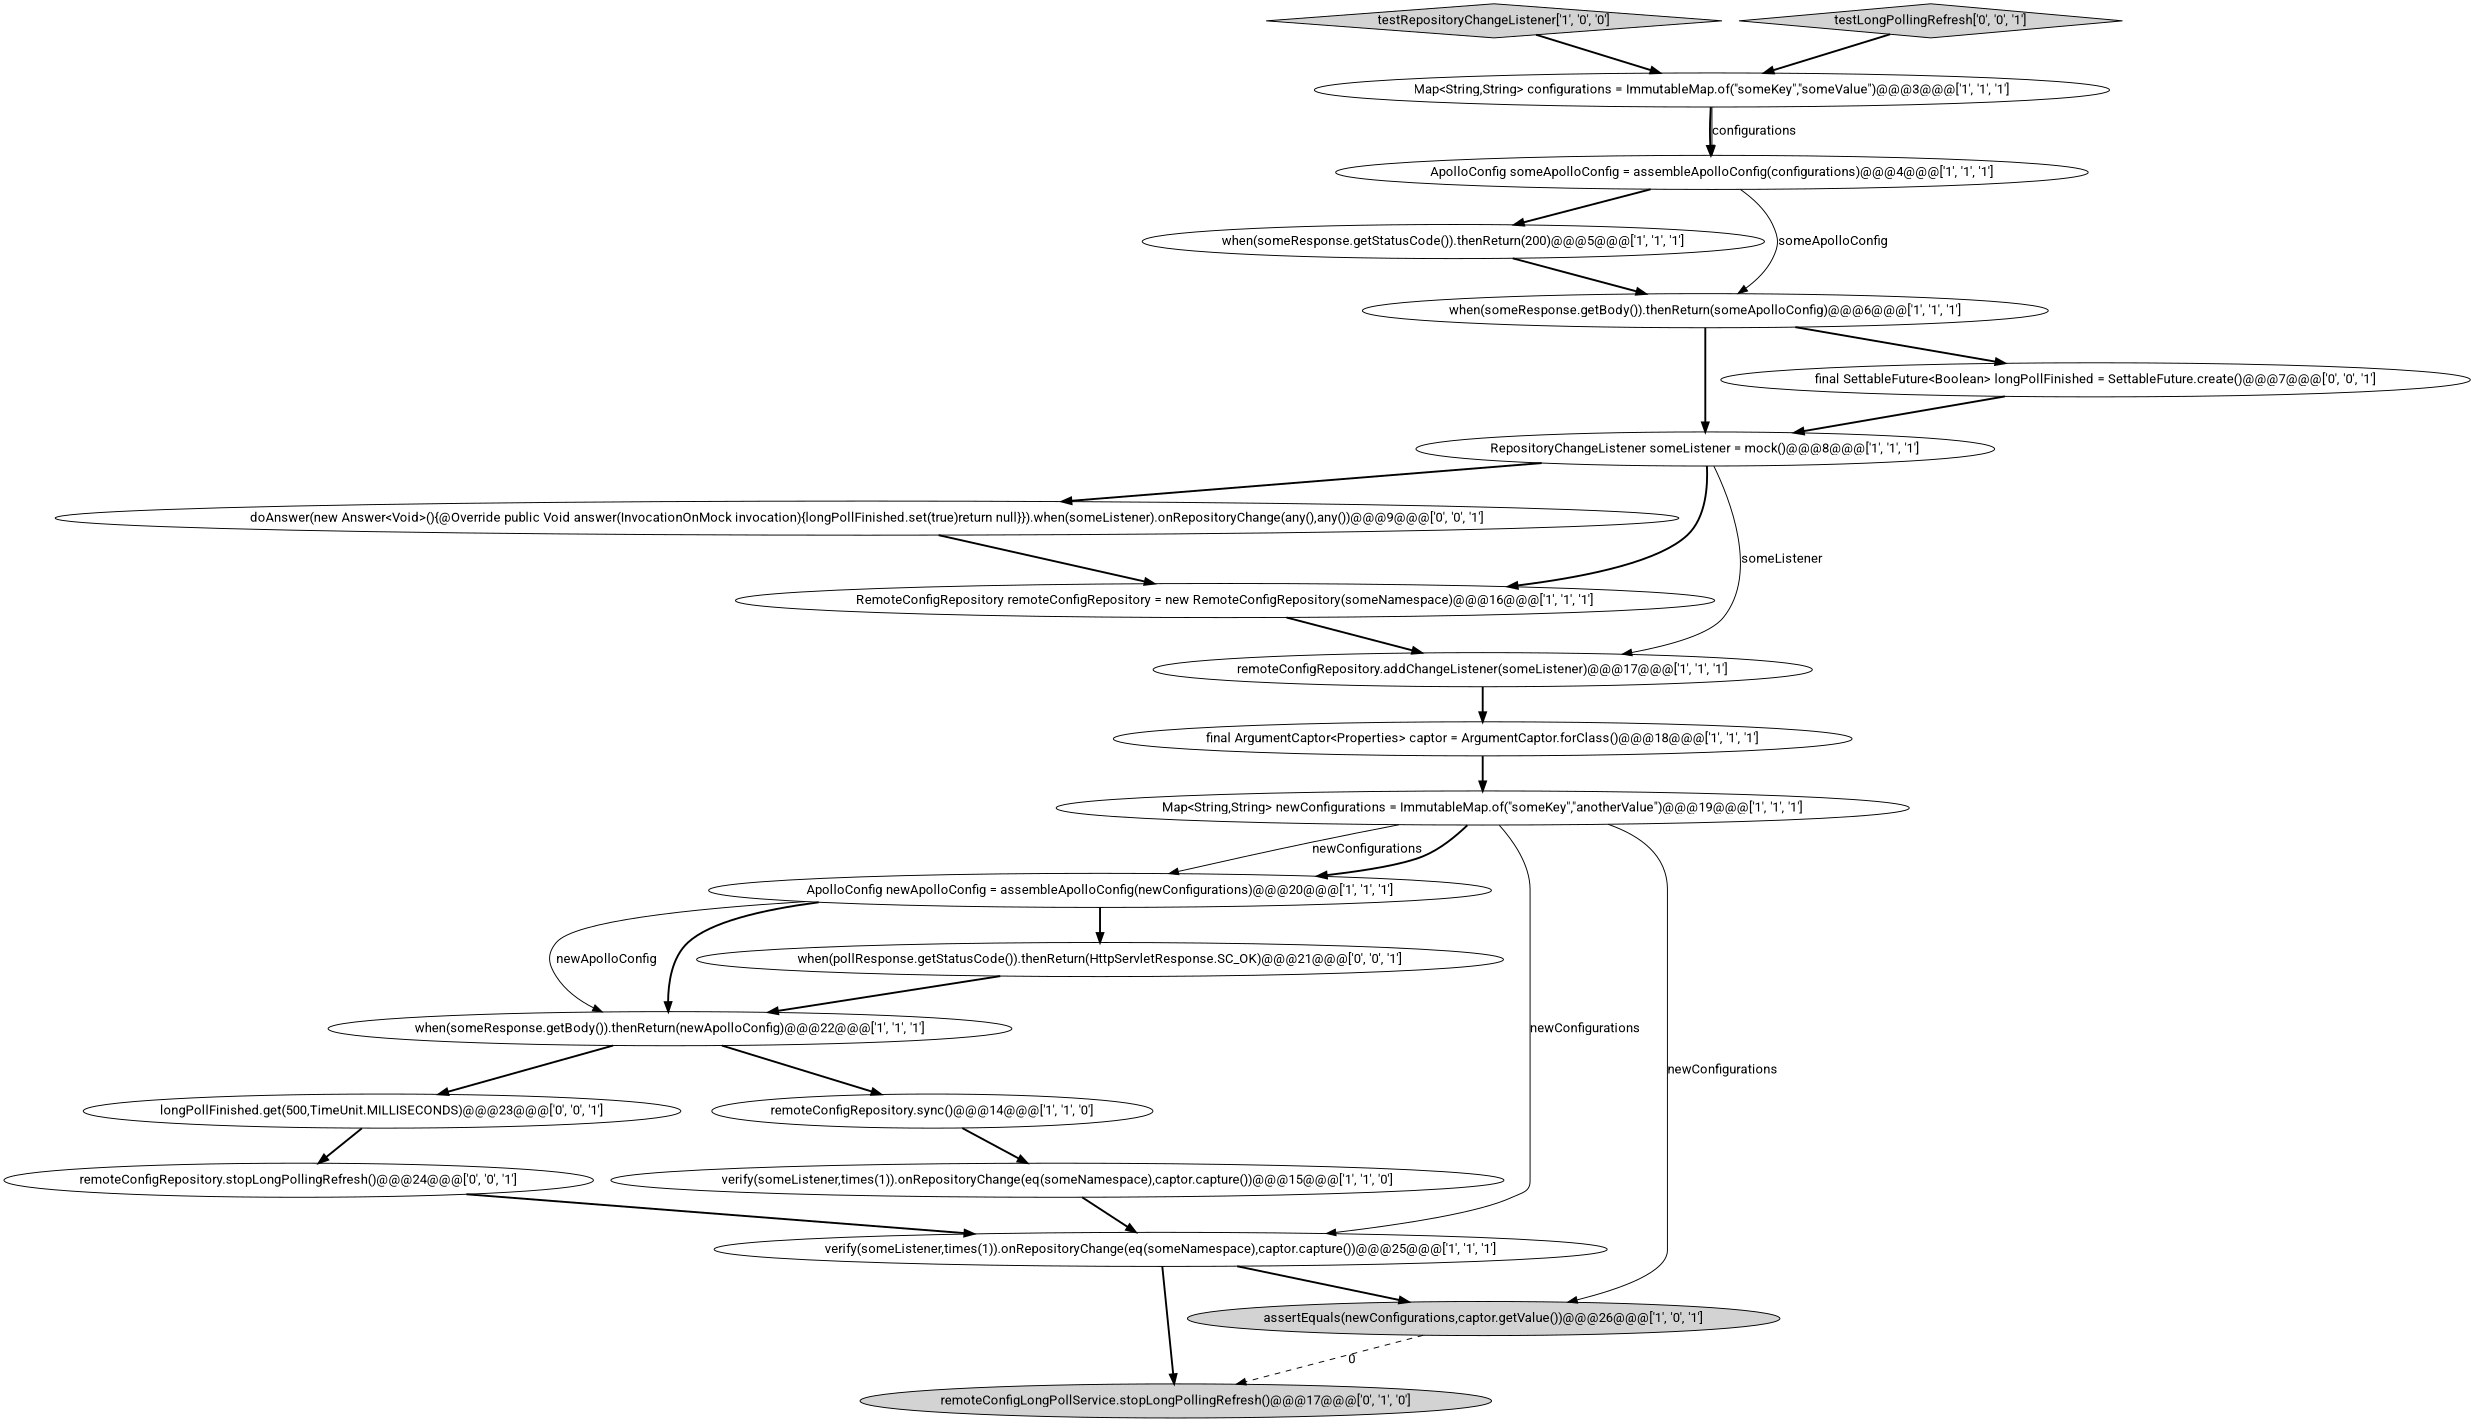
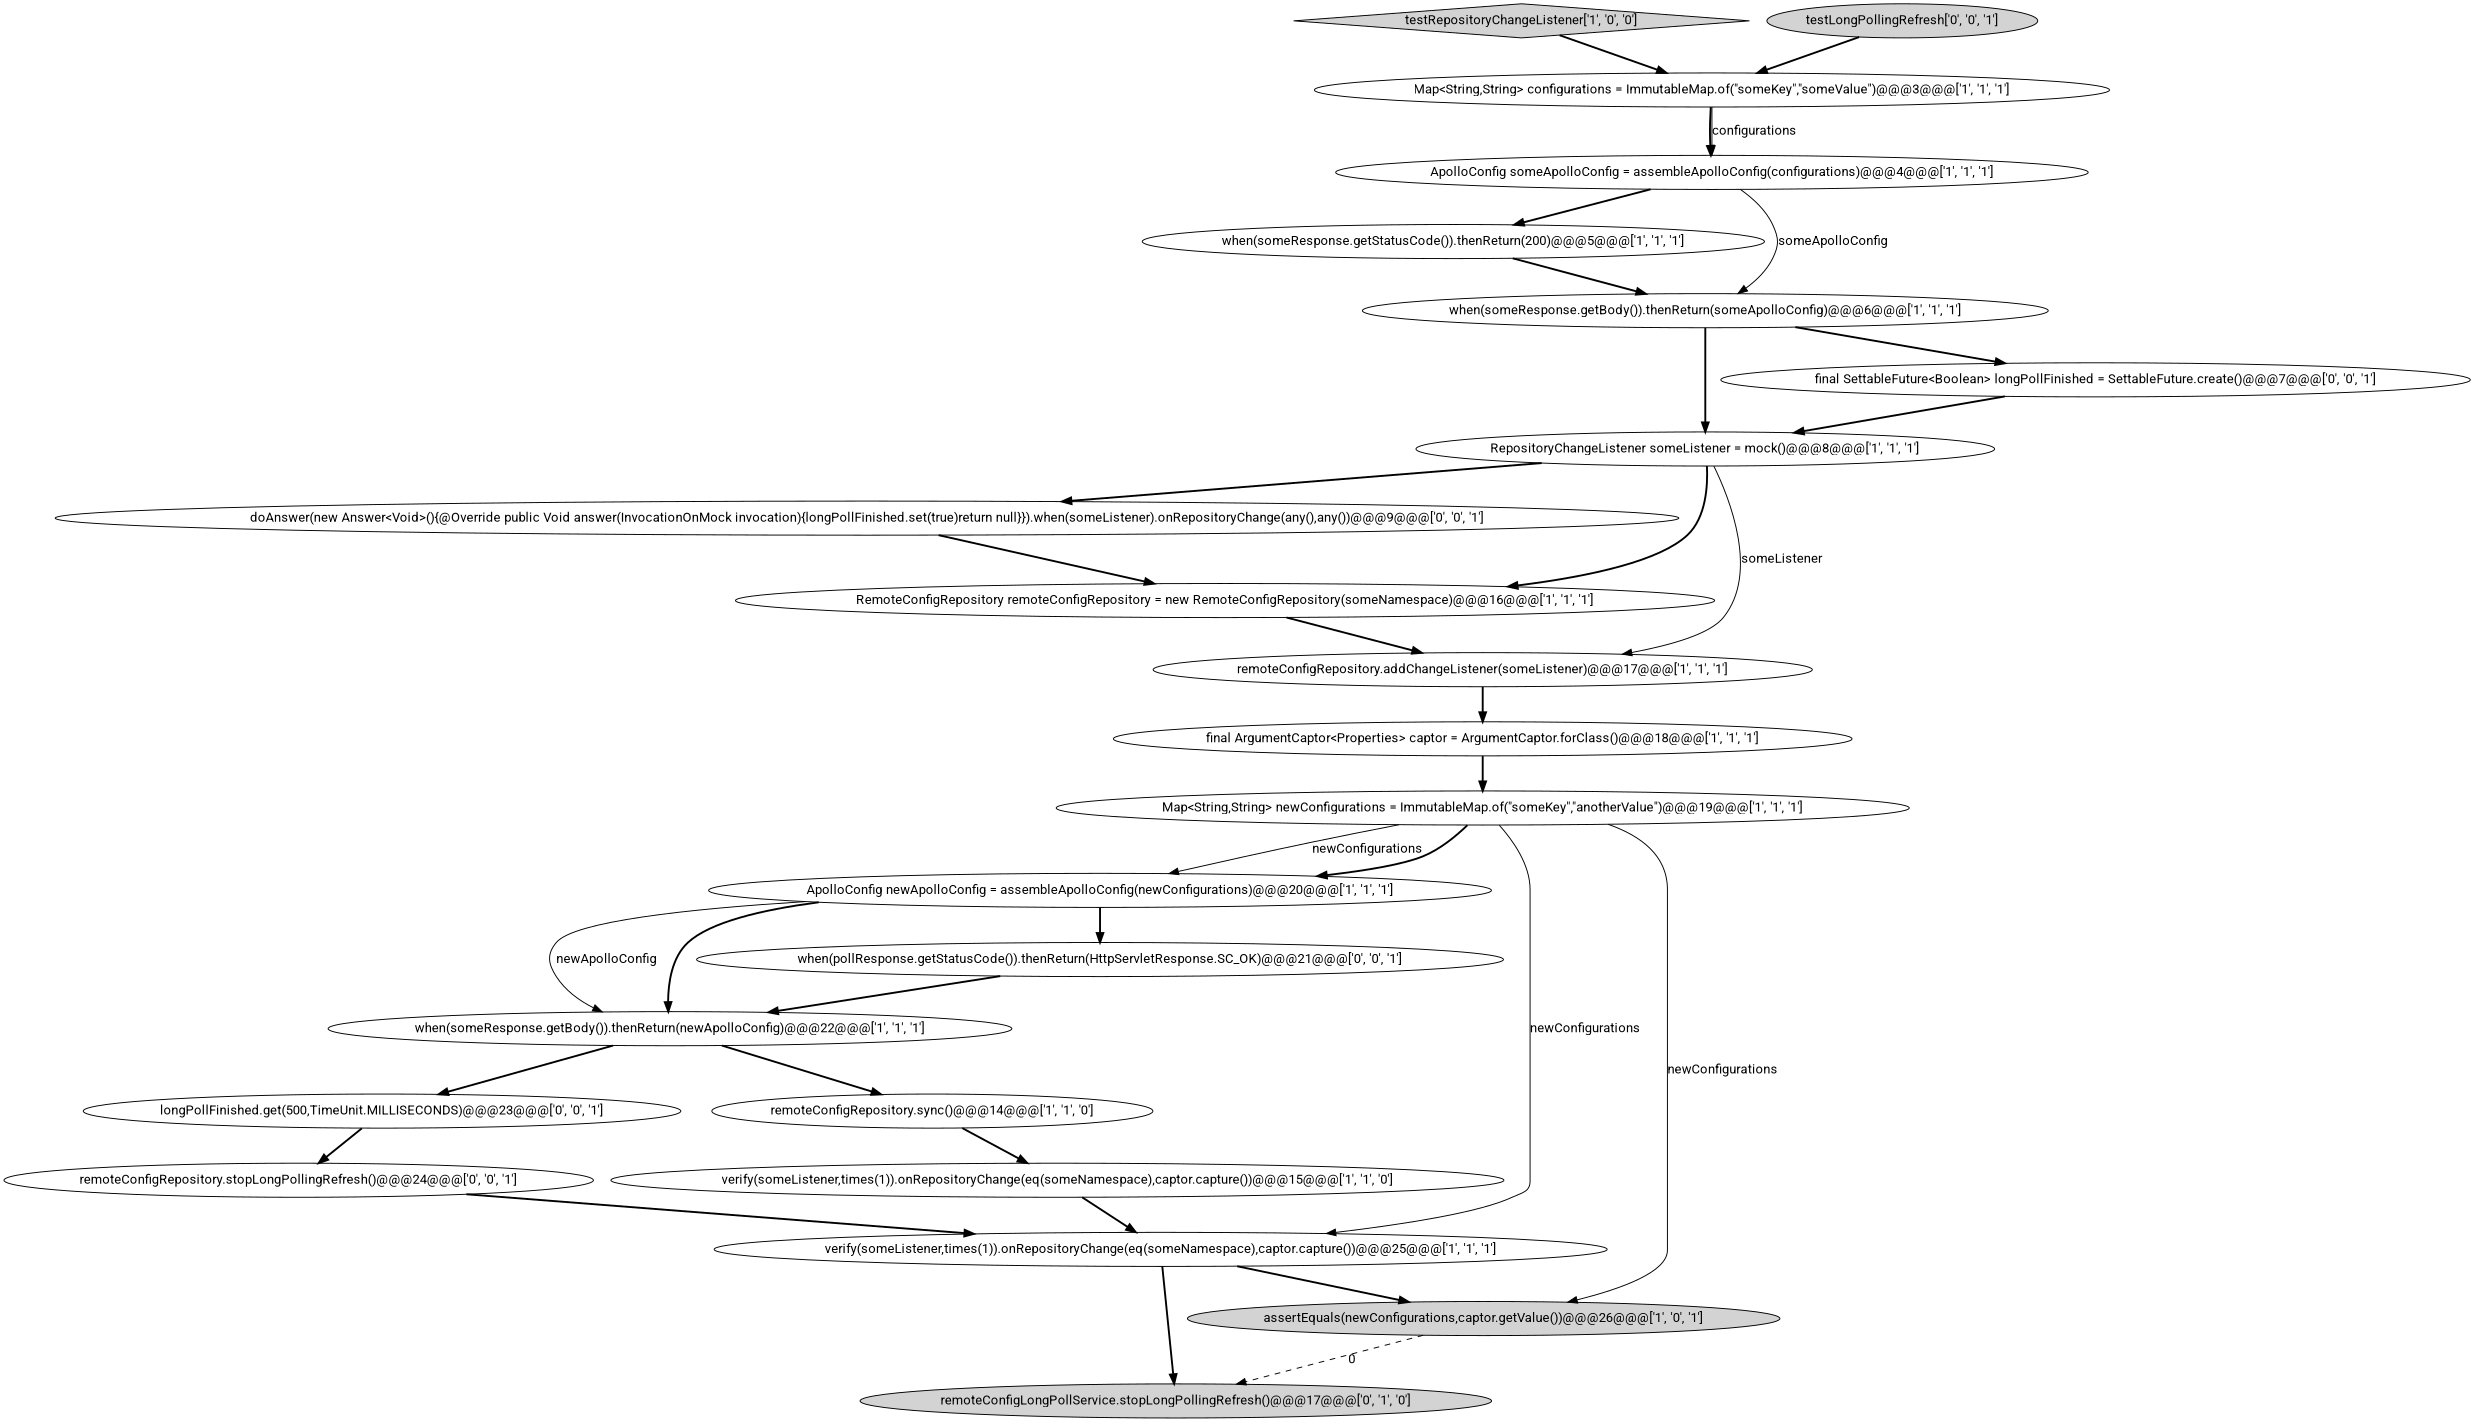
node "testLongPollingRefresh['0', '0', '1']": shape diamond -> ellipse
